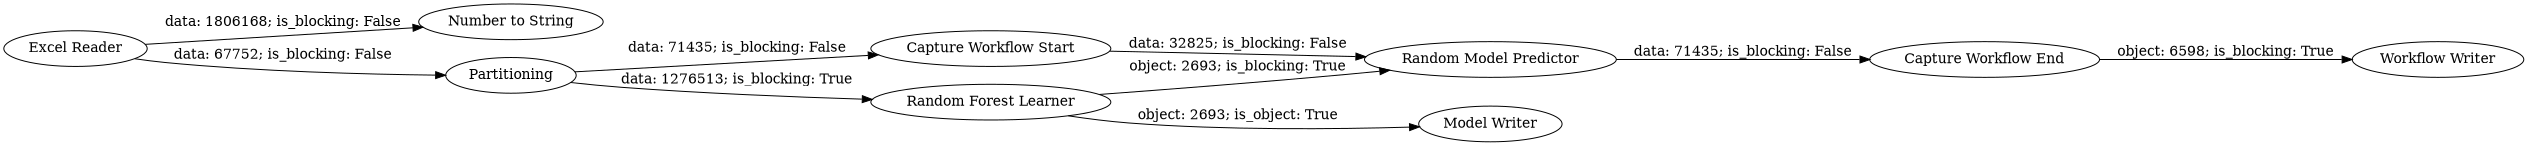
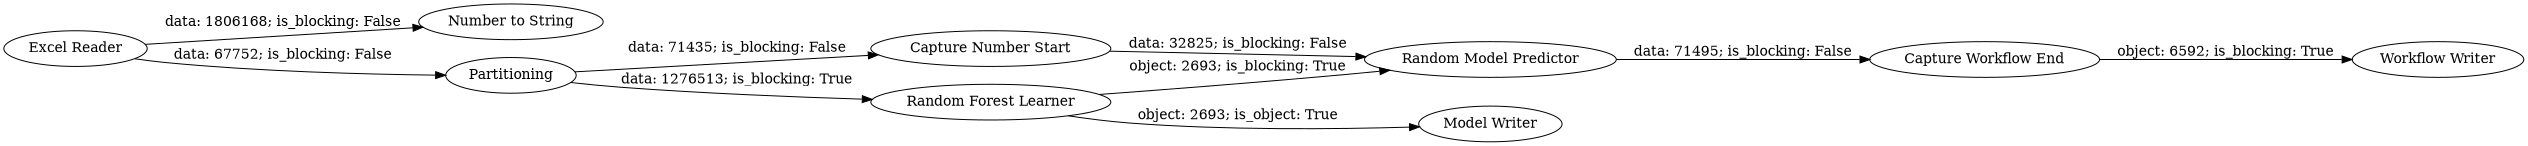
node "Capture Workflow Start": label "Capture Workflow Start" -> "Capture Number Start"
edge "Random Model Predictor" -> "Capture Workflow End": label "data: 71435; is_blocking: False" -> "data: 71495; is_blocking: False"
edge "Capture Workflow End" -> "Workflow Writer": label "object: 6598; is_blocking: True" -> "object: 6592; is_blocking: True"
